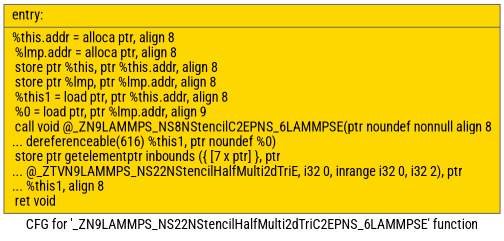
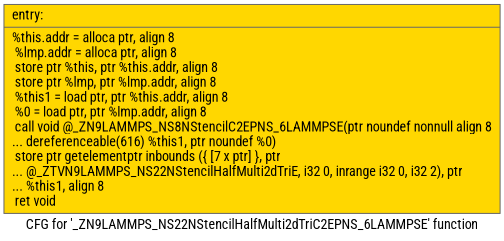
node "entry:": text "%0 = load ptr, ptr %lmp.addr, align 9" -> "%0 = load ptr, ptr %lmp.addr, align 8"
